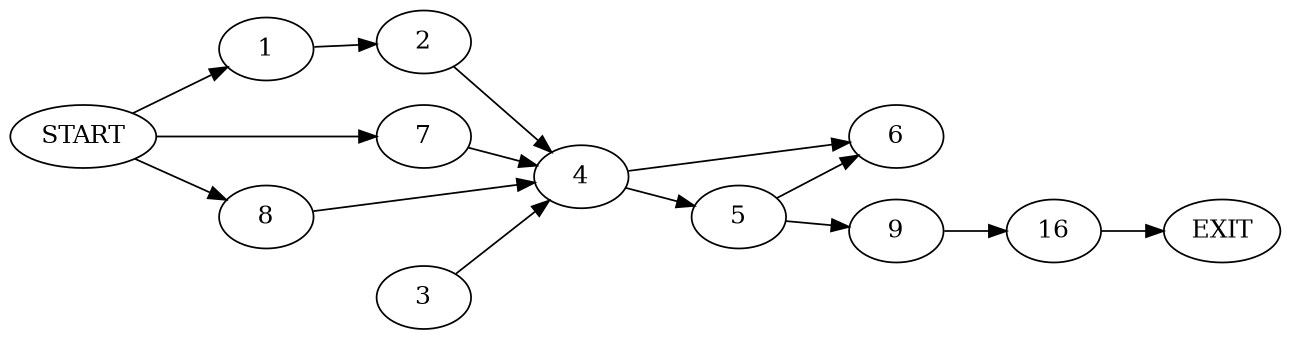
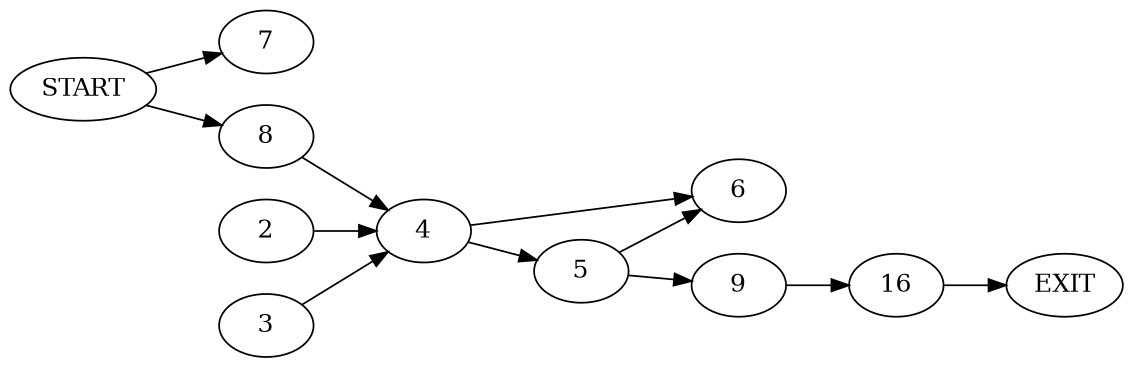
node "1": removed
edge "7" -> "4": removed
